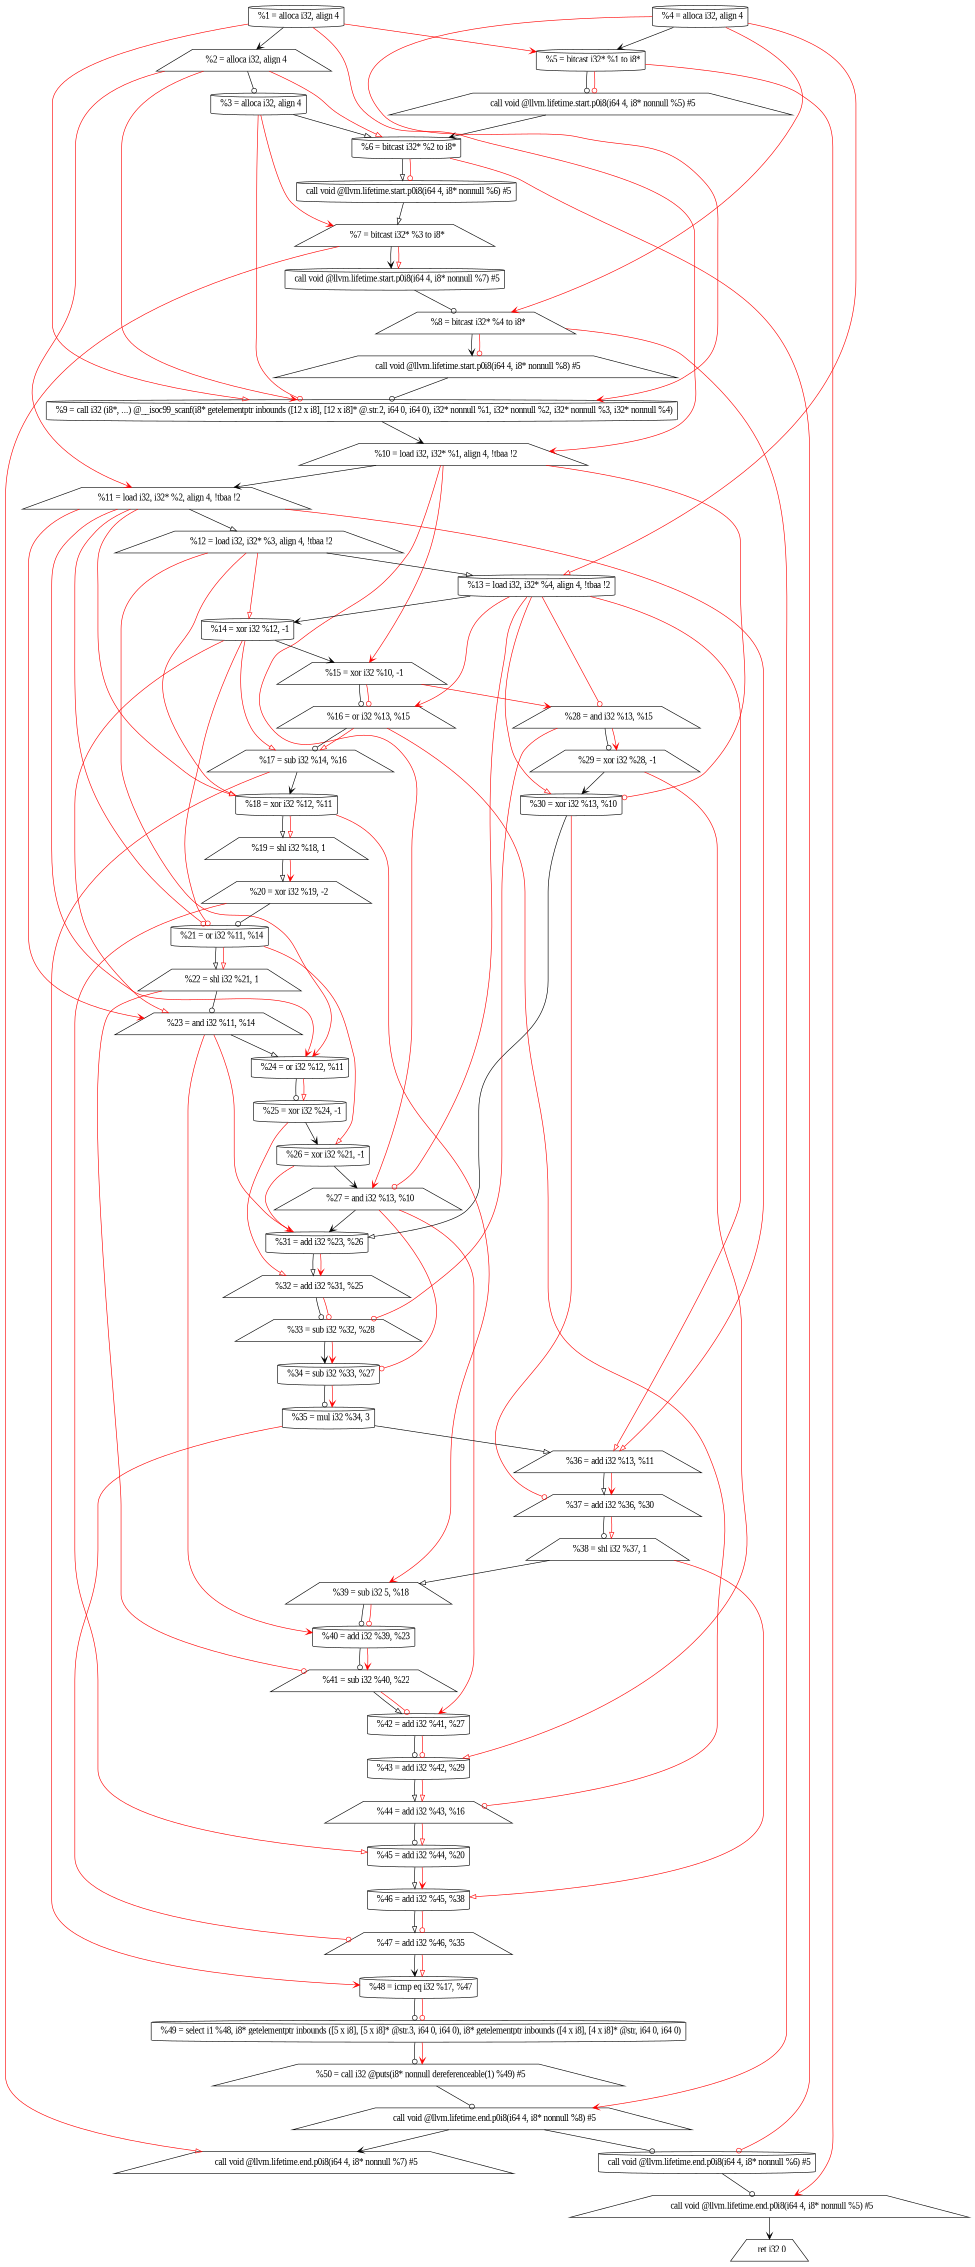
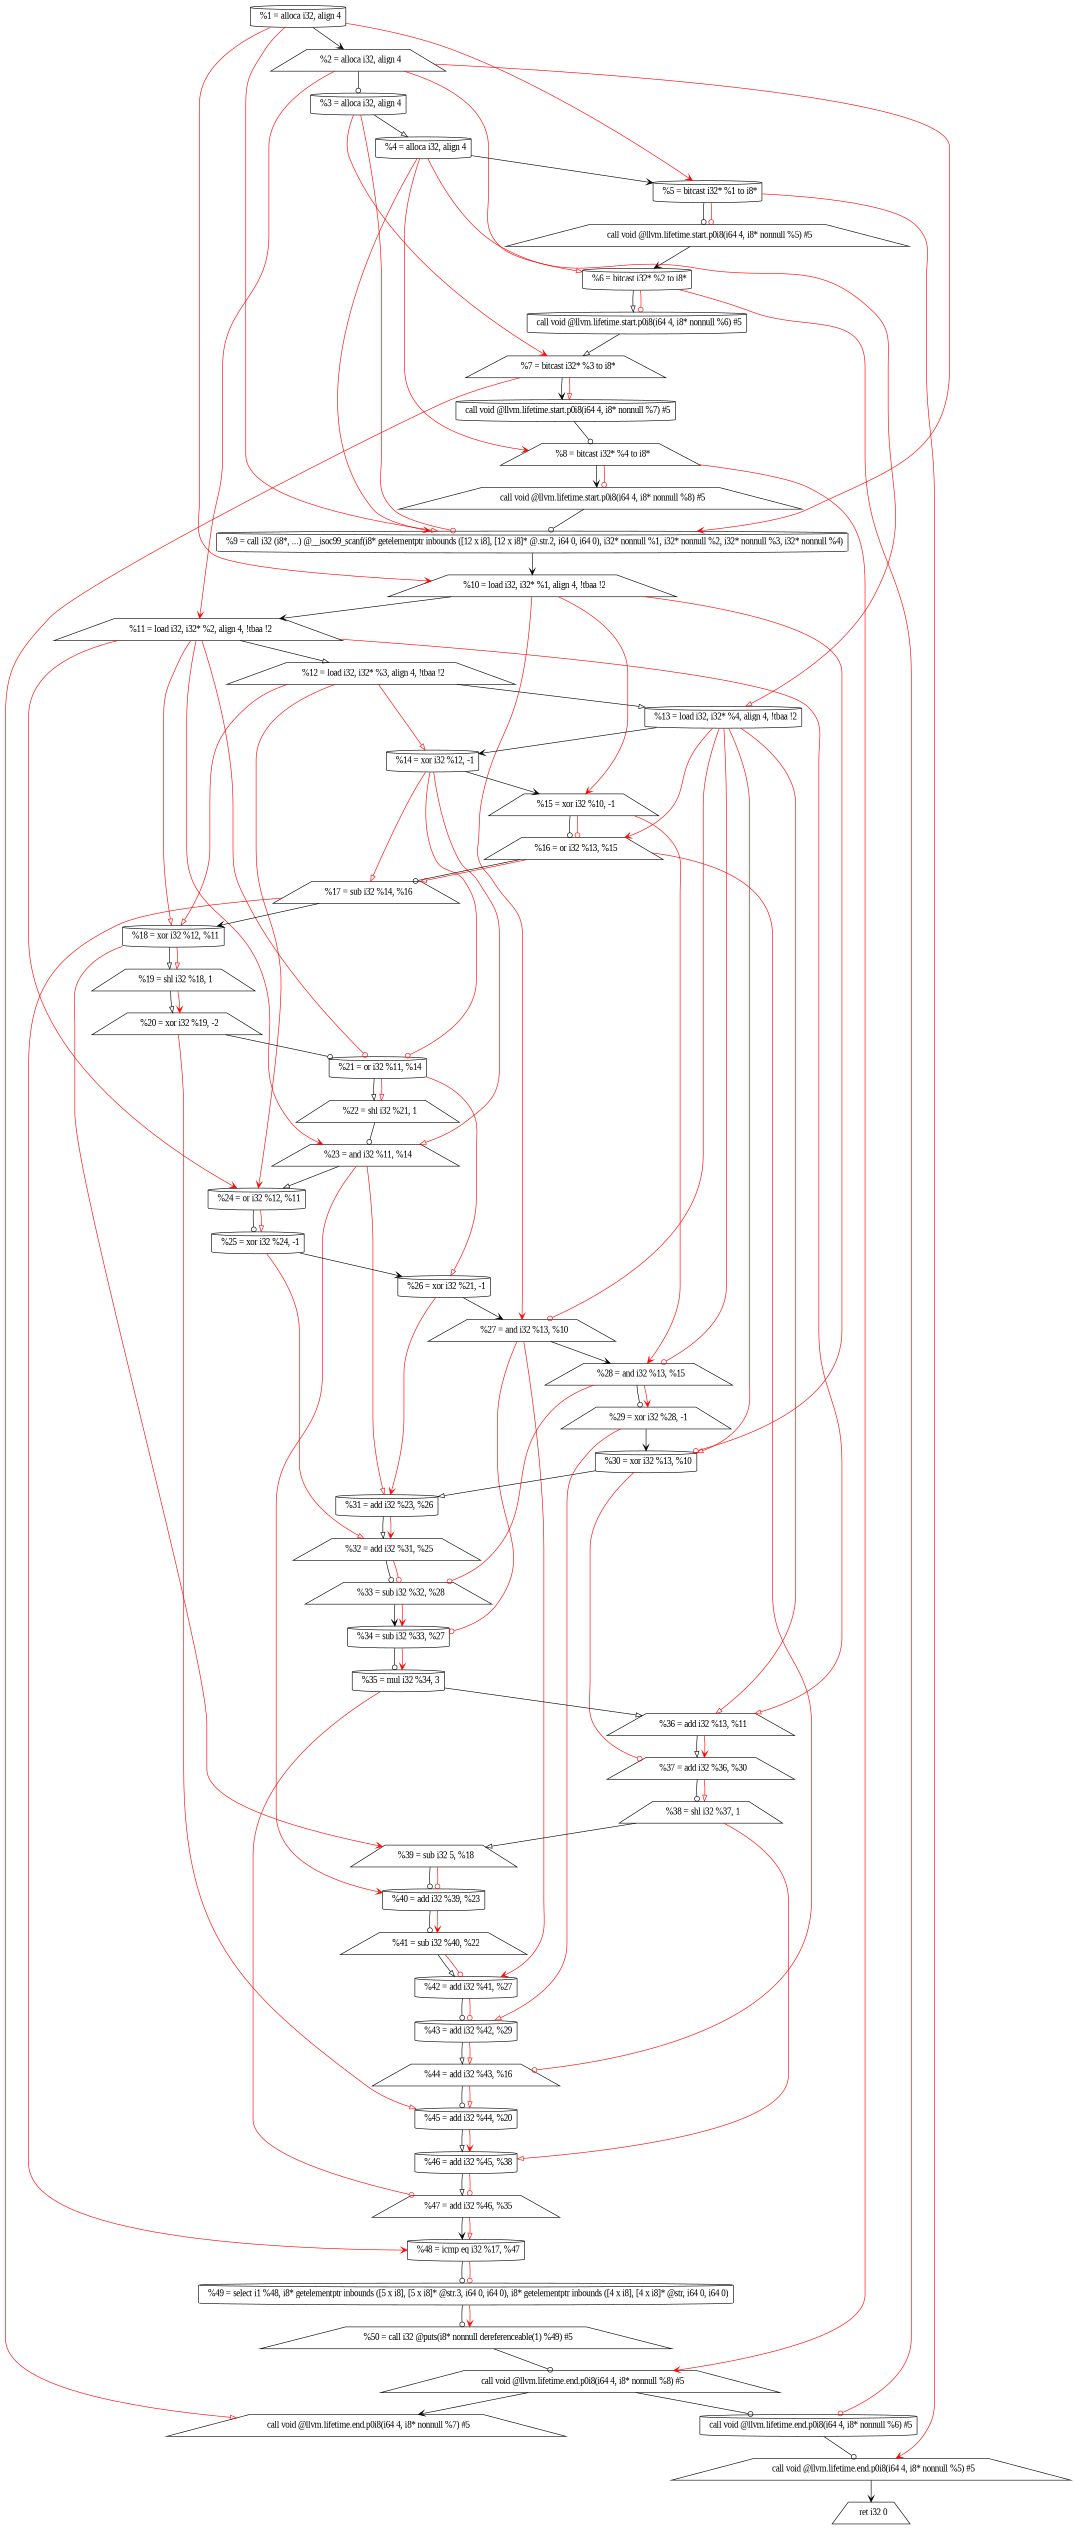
edge "%3 = alloca i32, align 4" -> "%6 = bitcast i32* %2 to i8*": now "%3 = alloca i32, align 4" -> "%4 = alloca i32, align 4"
edge "%27 = and i32 %13, %10" -> "%31 = add i32 %23, %26": now "%27 = and i32 %13, %10" -> "%28 = and i32 %13, %15"
edge "%22 = shl i32 %21, 1" -> "%41 = sub i32 %40, %22": removed
